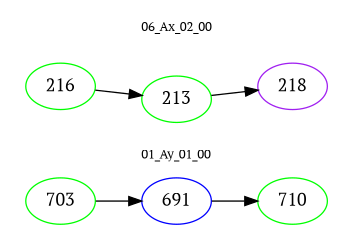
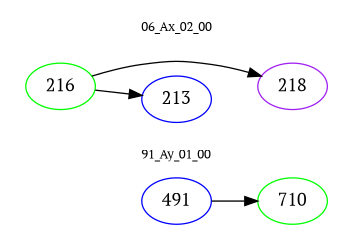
edge "213" -> "218": now "216" -> "218"
node "213": color green -> blue
cluster "01_Ay_01_00": label "01_Ay_01_00" -> "91_Ay_01_00"
node "703": removed
node "691": label "691" -> "491"
